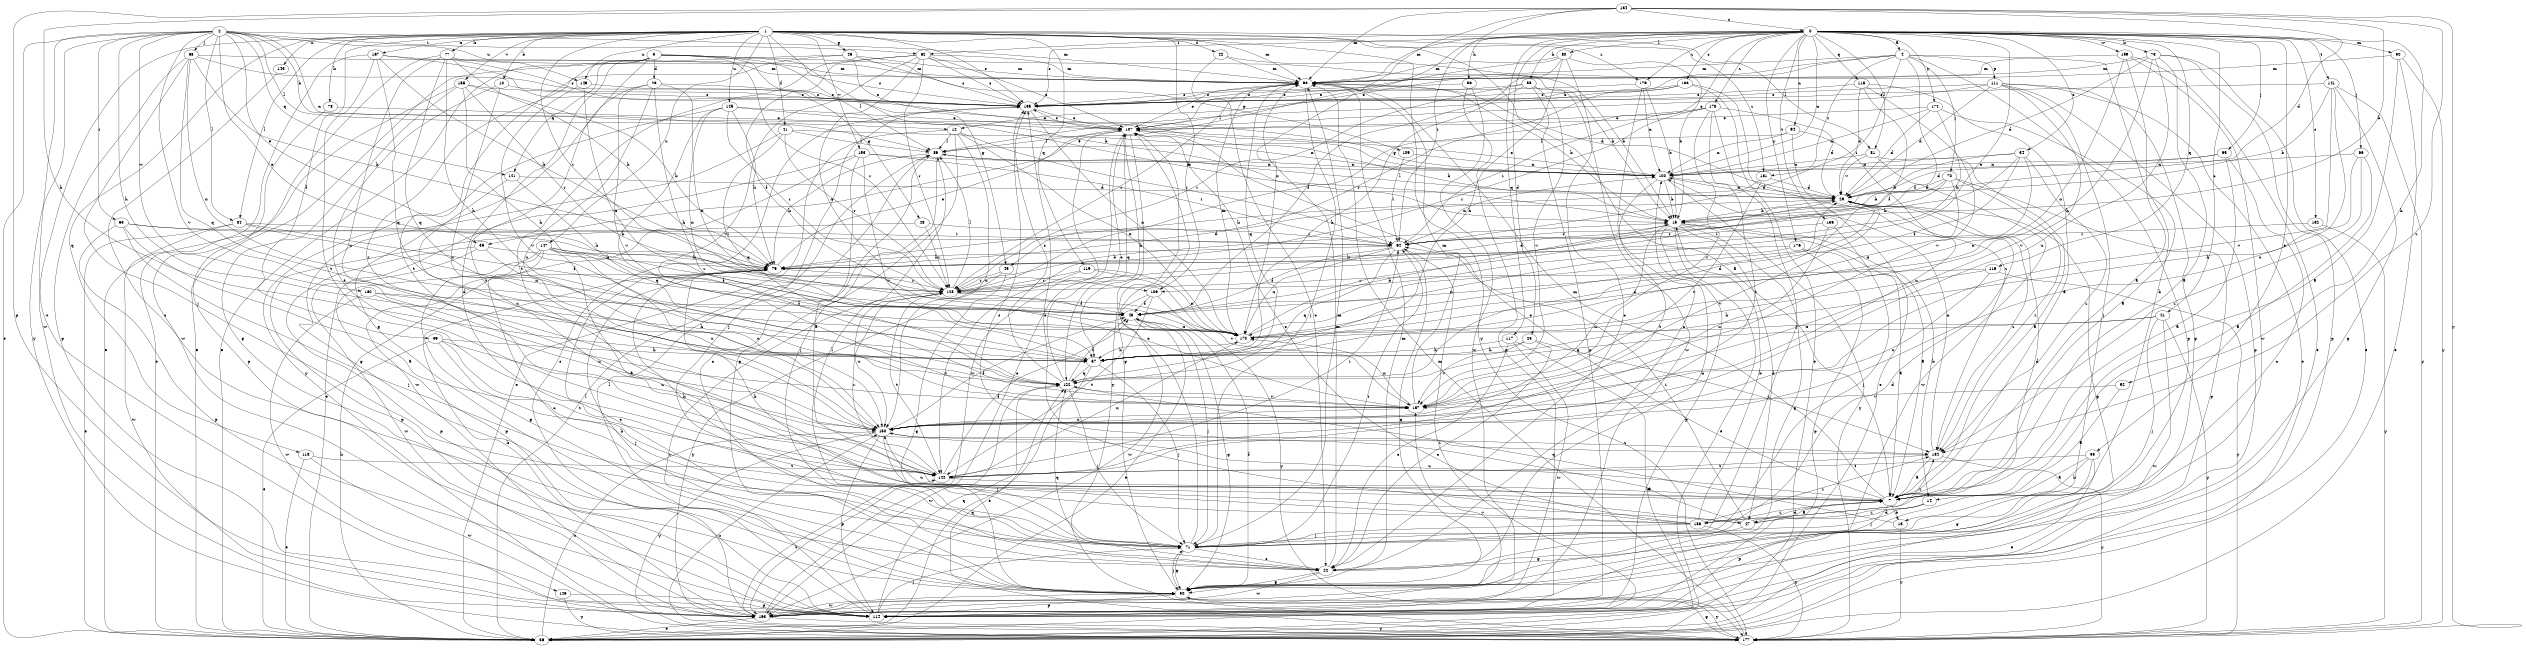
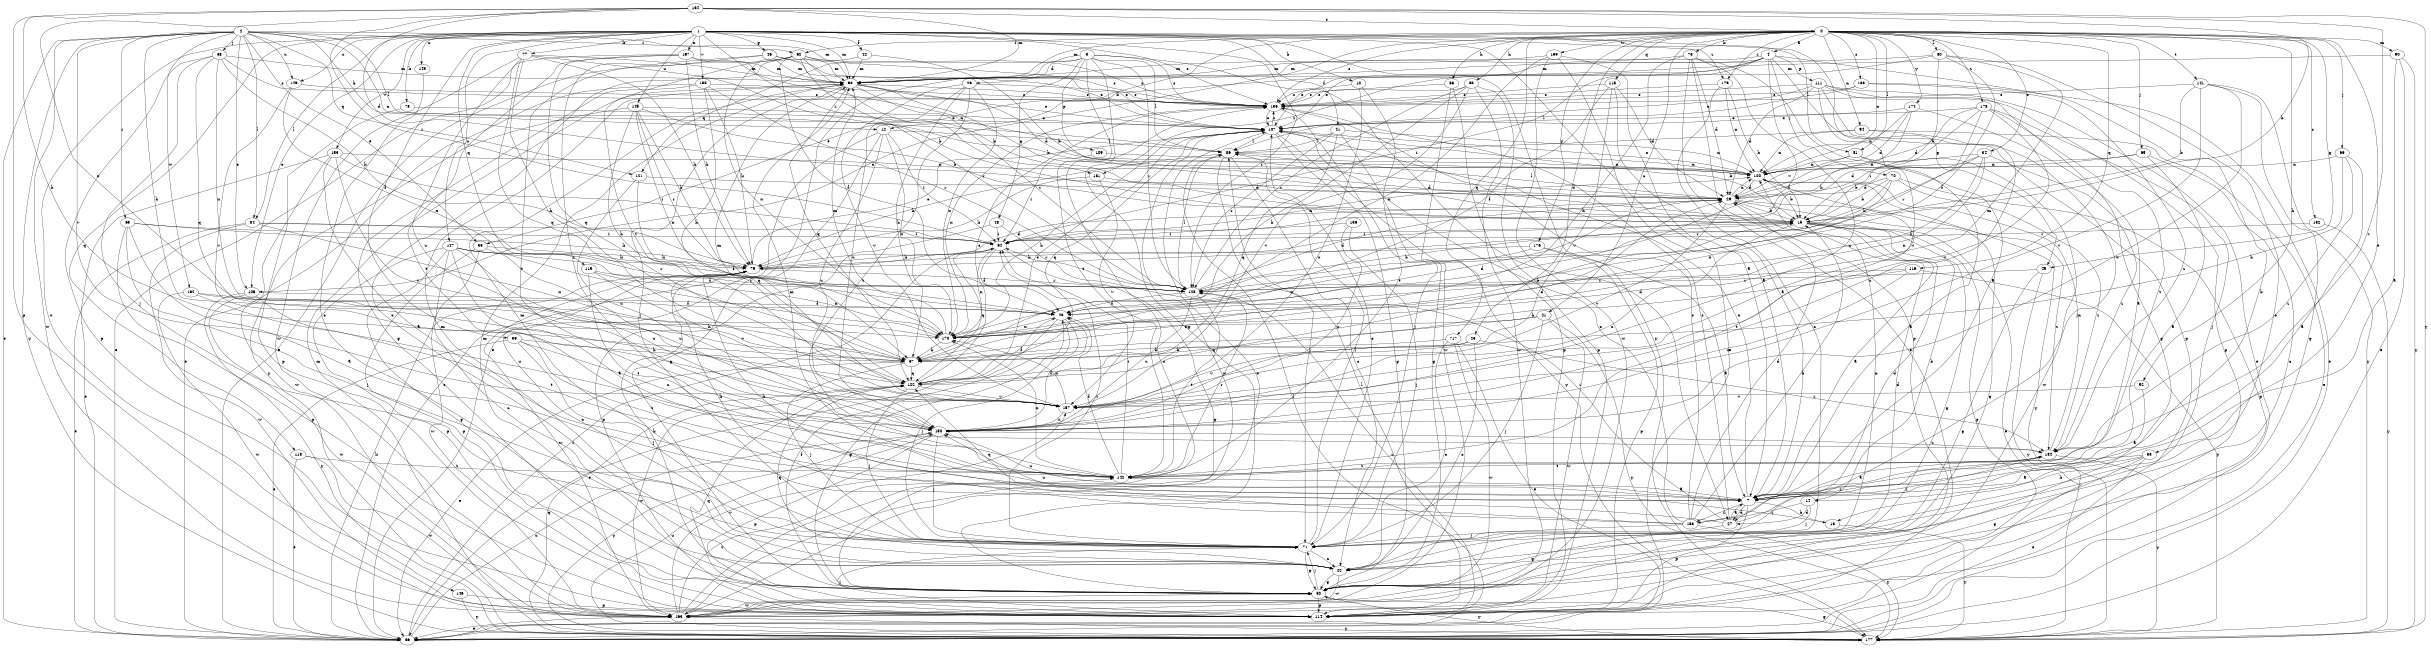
edge "0" -> "136": removed, label "t"
edge "133" -> "128": removed, label "r"
edge "80" -> "57": label "h" -> "m"
edge "84" -> "170": now "84" -> "57"
node "117": label "117" -> "717"
edge "79" -> "163": label "k" -> "w"
